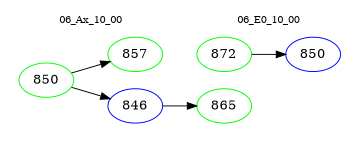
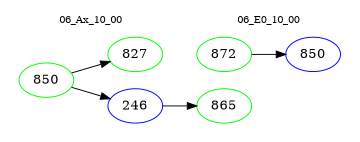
node "857": label "857" -> "827"
node "846": label "846" -> "246"
